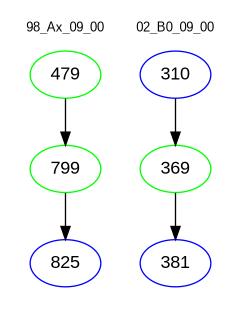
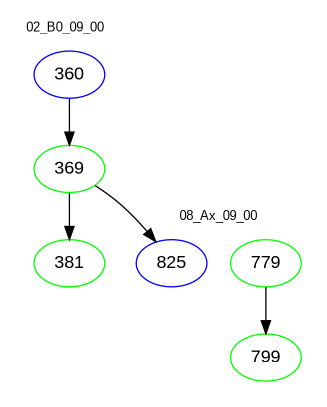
cluster "98_Ax_09_00": label "98_Ax_09_00" -> "08_Ax_09_00"
node "479": label "479" -> "779"
node "310": label "310" -> "360"
edge "799" -> "825": now "369" -> "825"
node "381": color blue -> green
